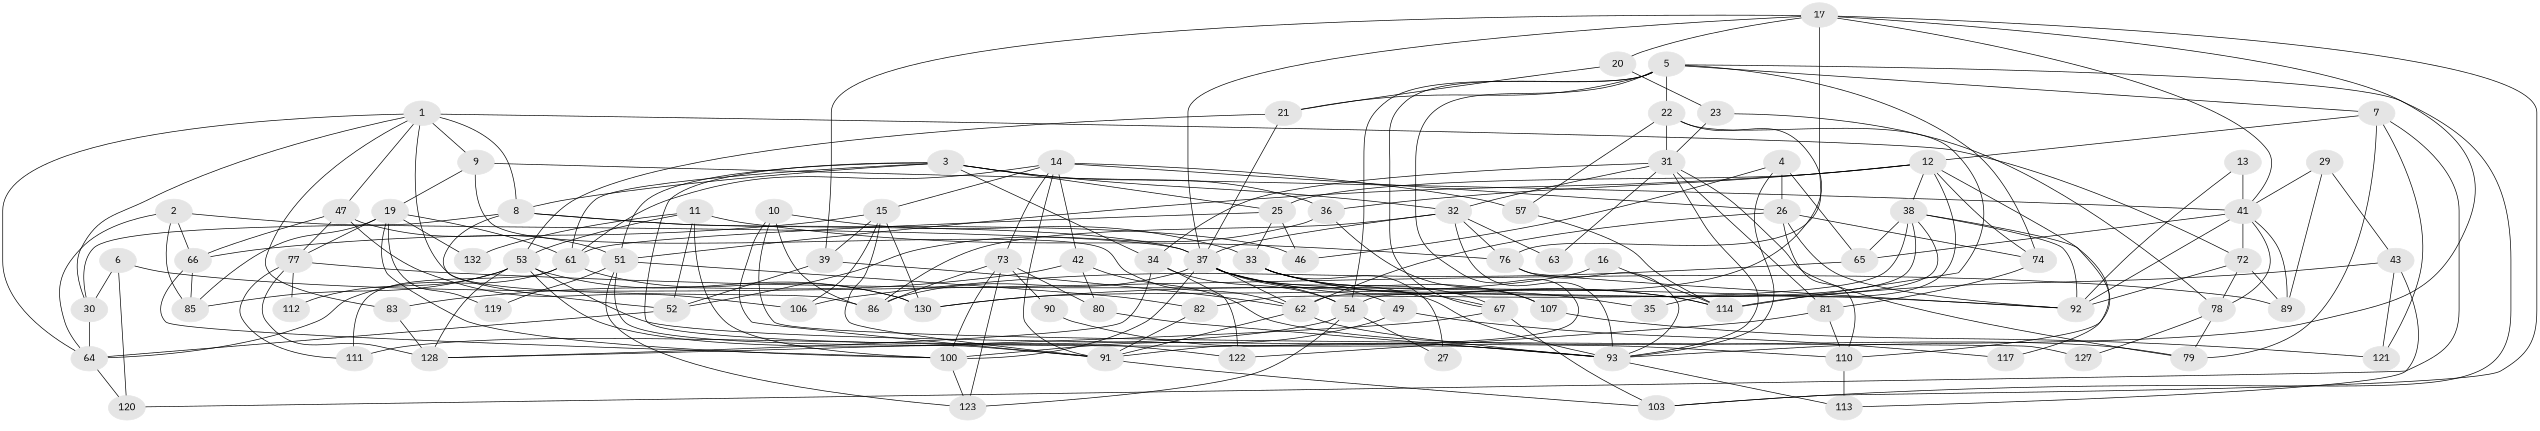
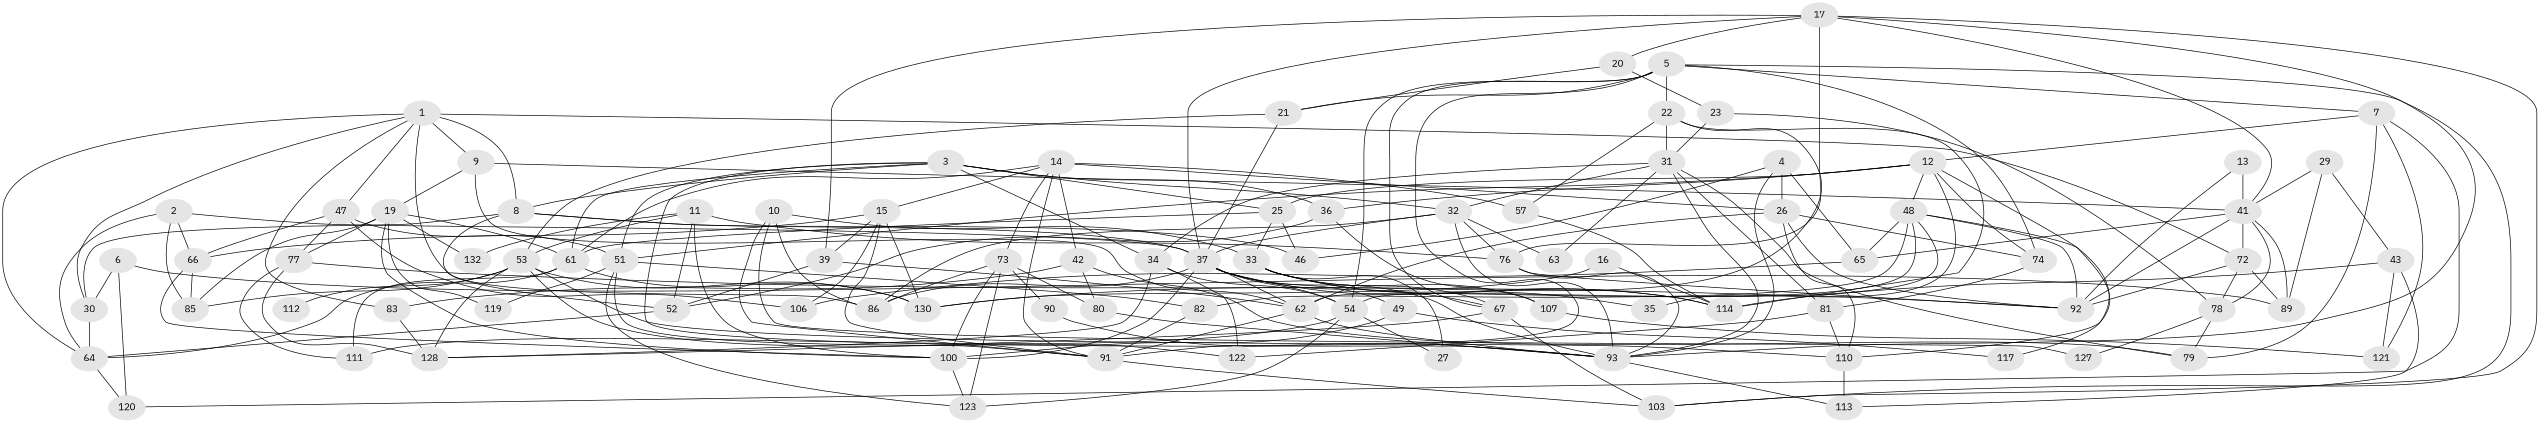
node "38": label "38" -> "48"
edge "77" -- "112": removed
